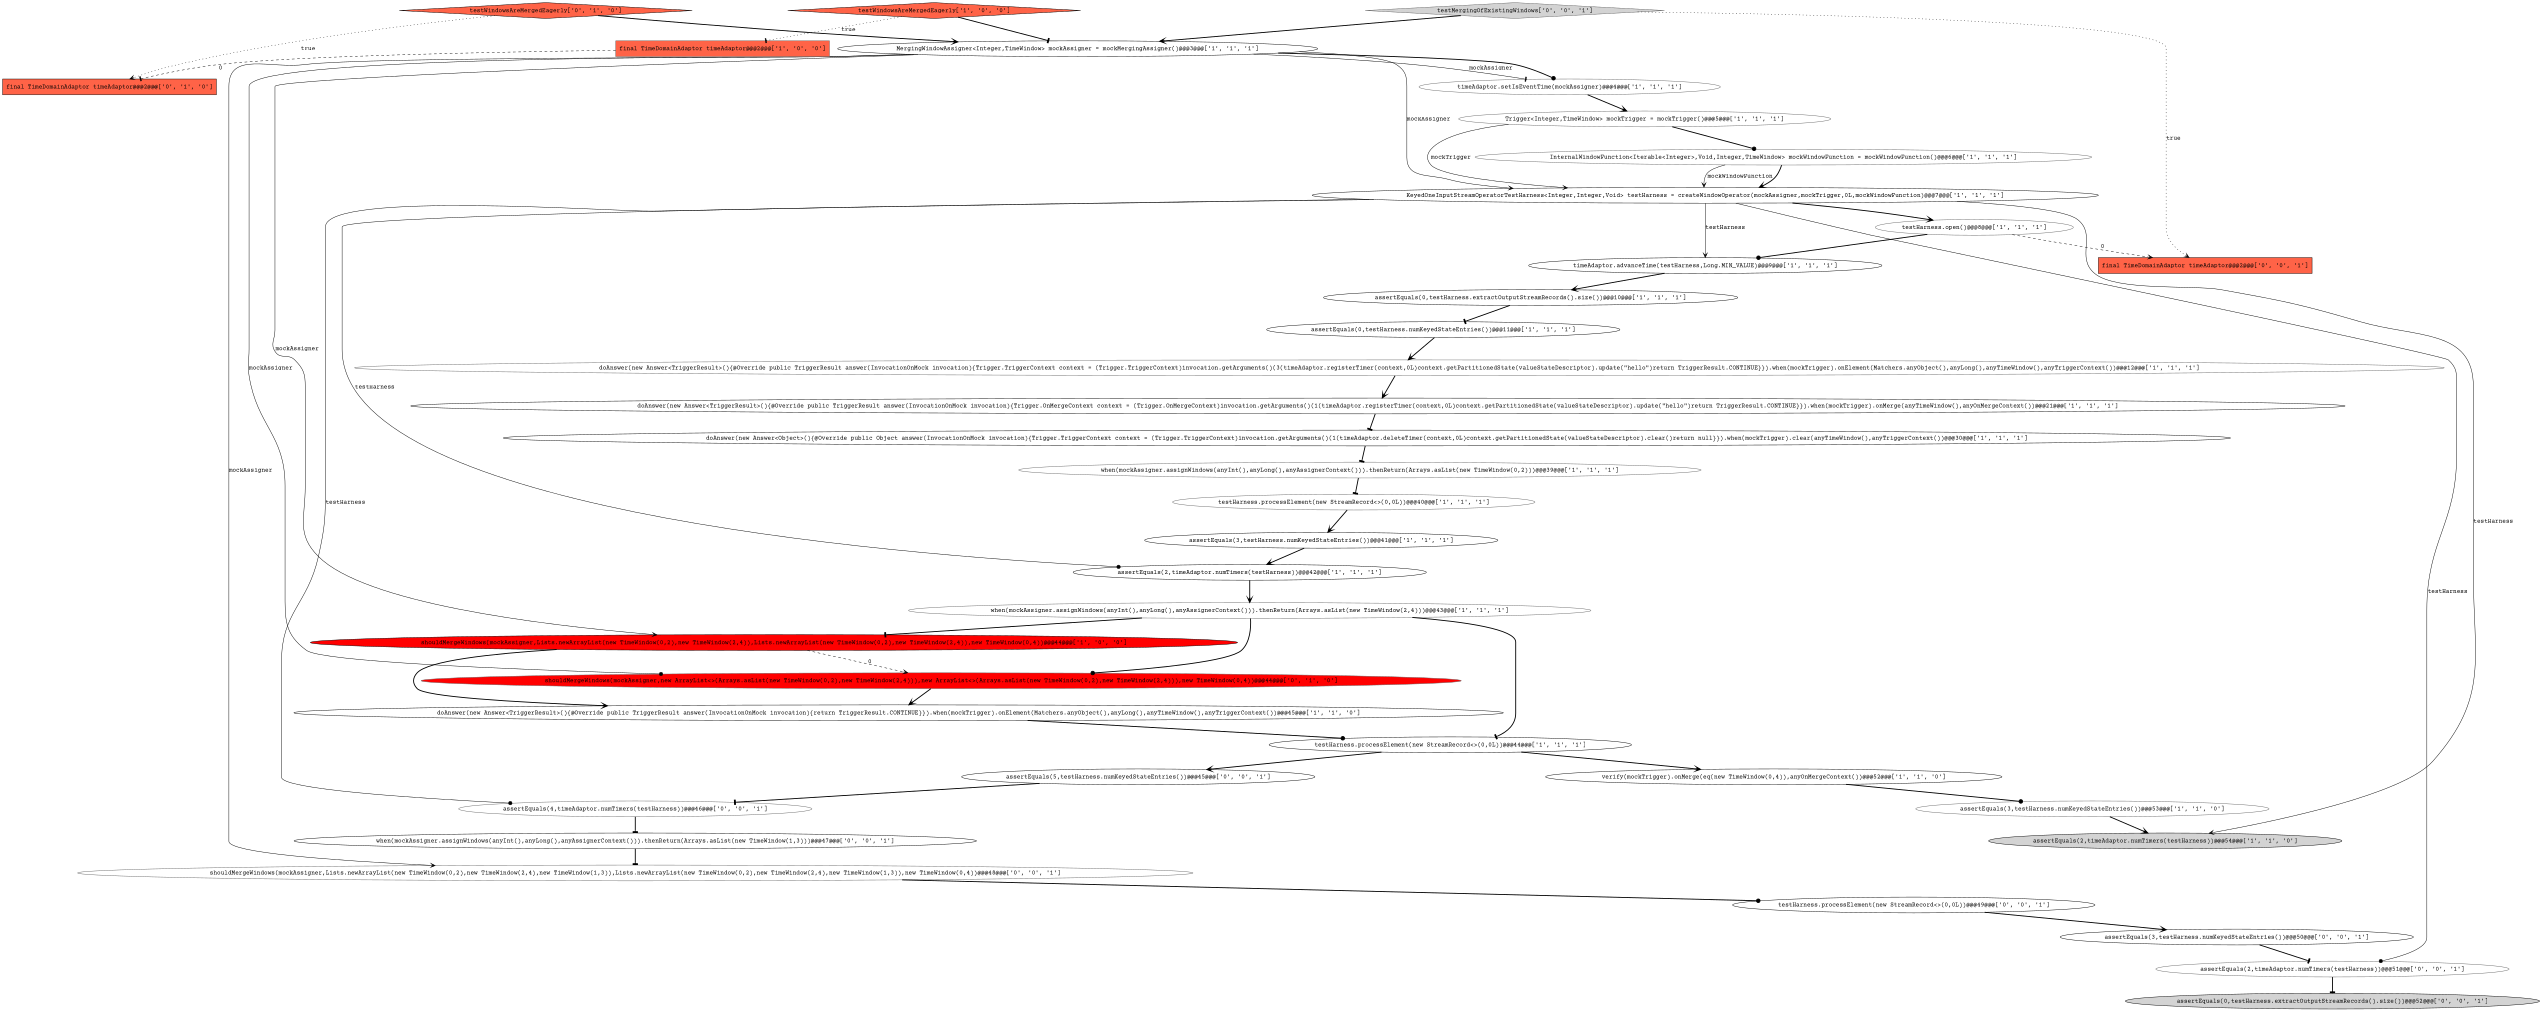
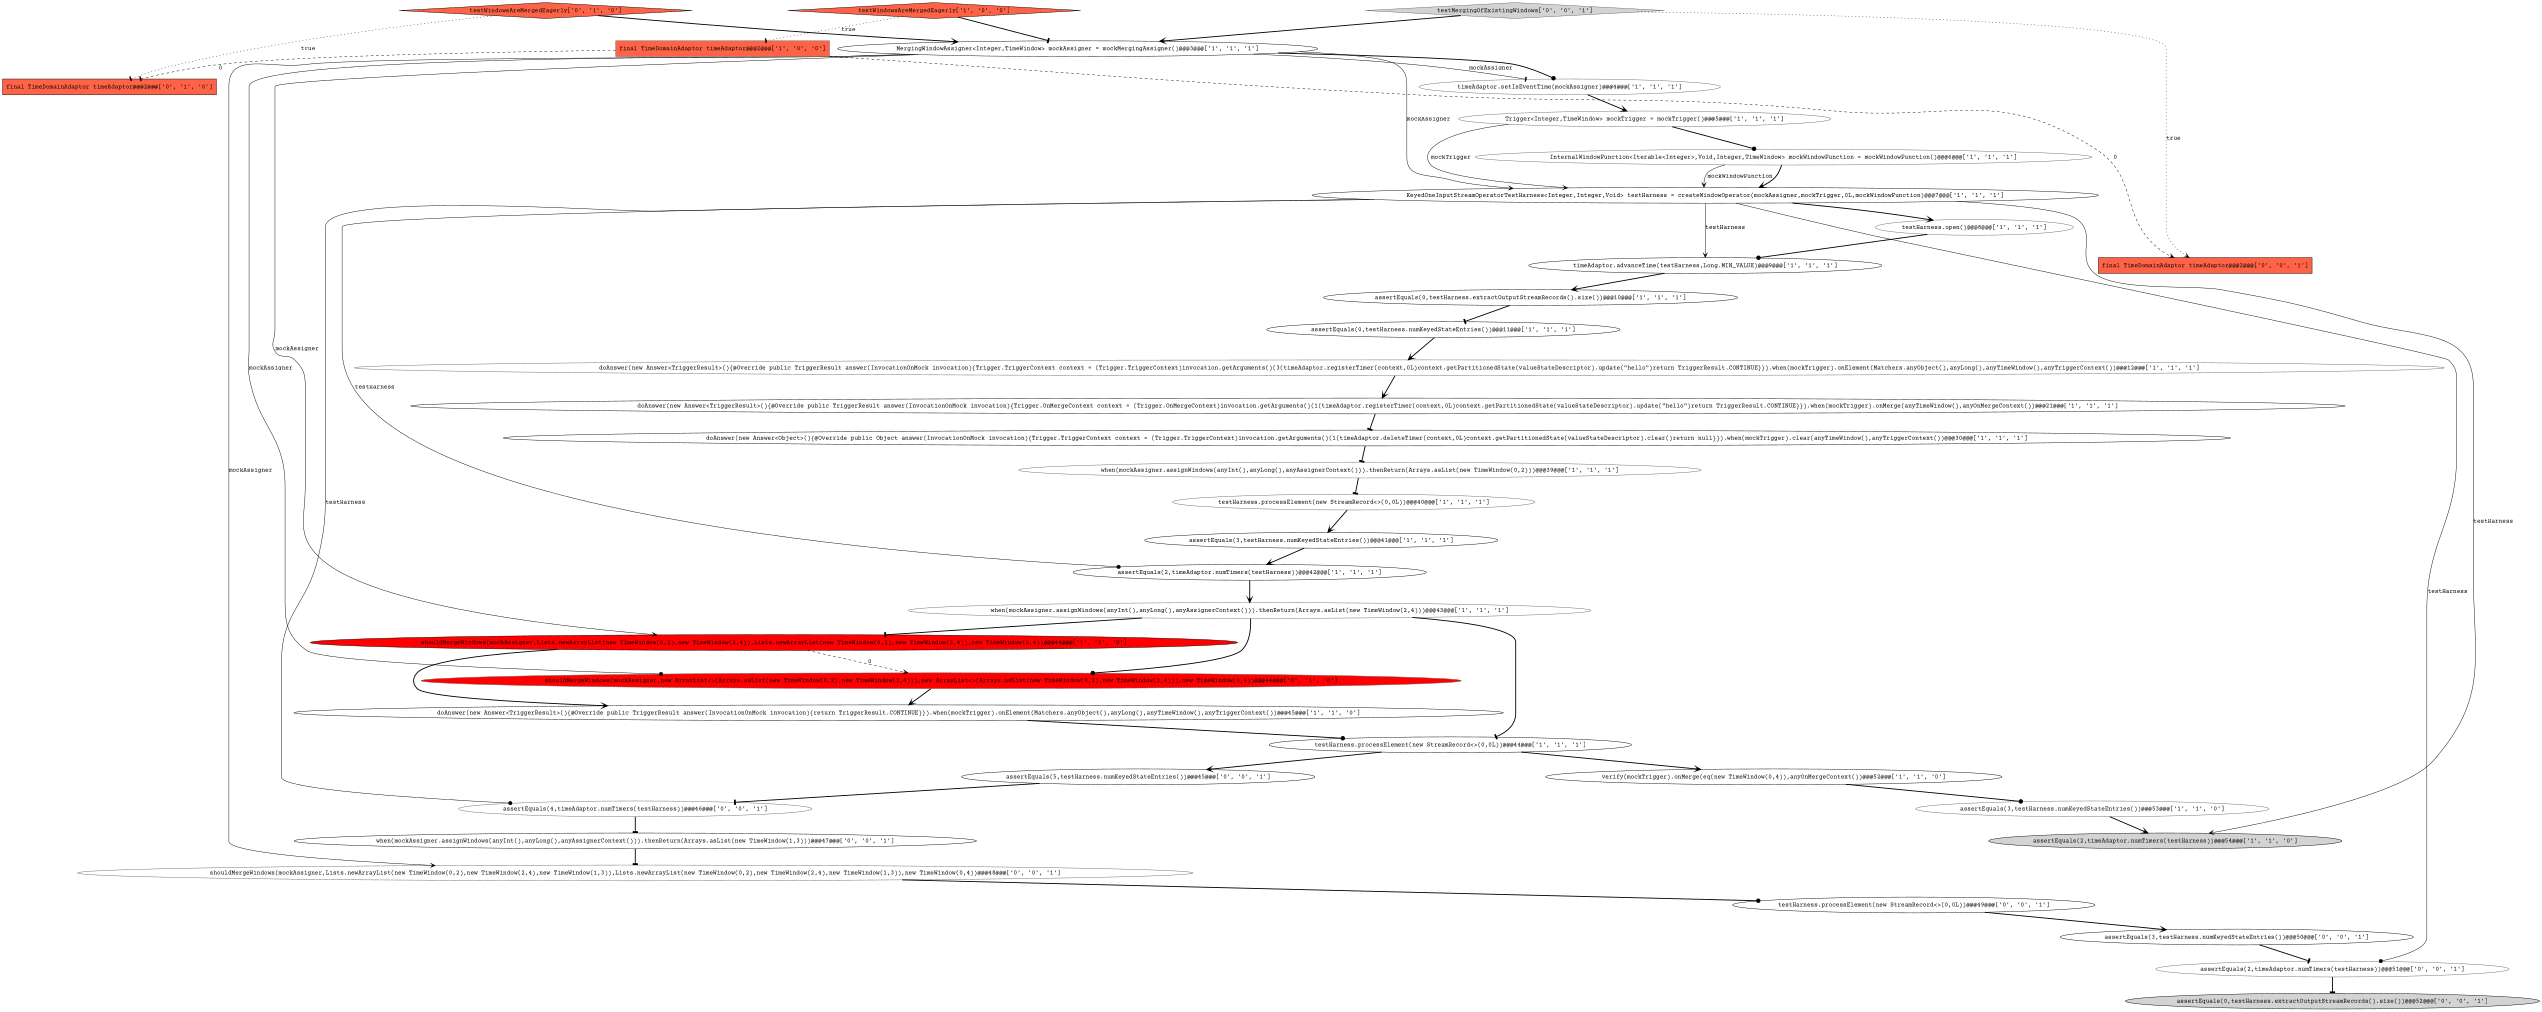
edge "testWindowsAreMergedEagerly['0', '1', '0']" -> "final TimeDomainAdaptor timeAdaptor@@@2@@@['0', '1', '0']": arrowhead vee -> tee
edge "testHarness.open()@@@8@@@['1', '1', '1']" -> "final TimeDomainAdaptor timeAdaptor@@@2@@@['0', '0', '1']": now "final TimeDomainAdaptor timeAdaptor@@@2@@@['1', '0', '0']" -> "final TimeDomainAdaptor timeAdaptor@@@2@@@['0', '0', '1']"
